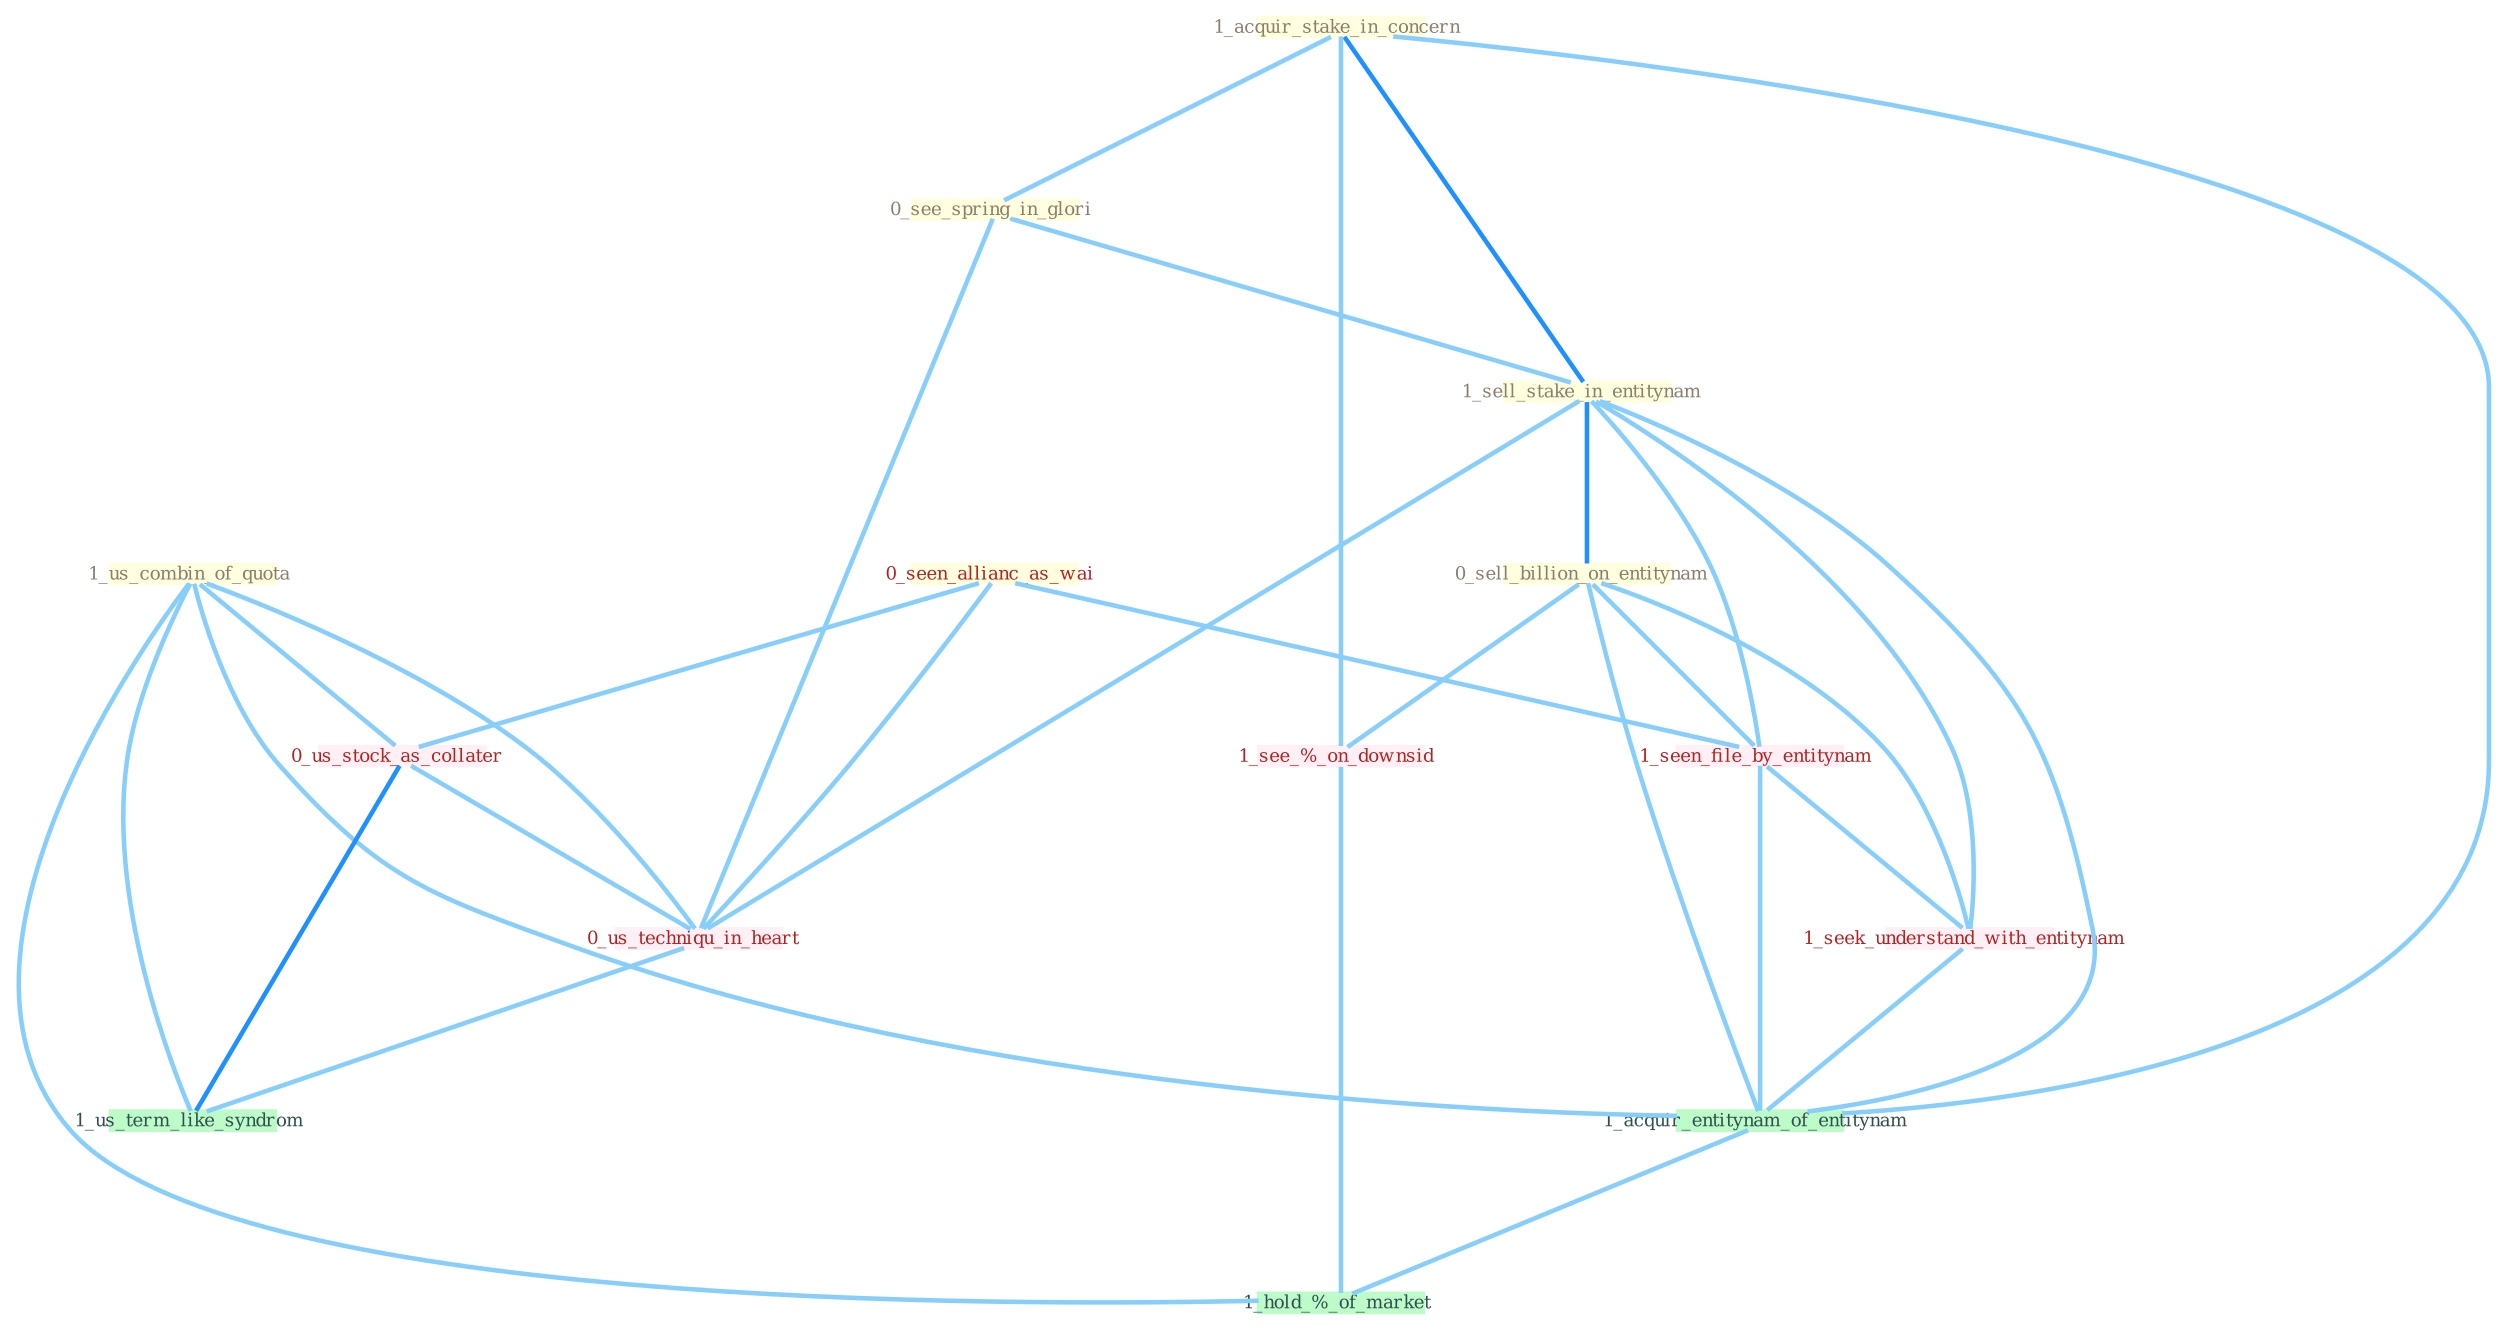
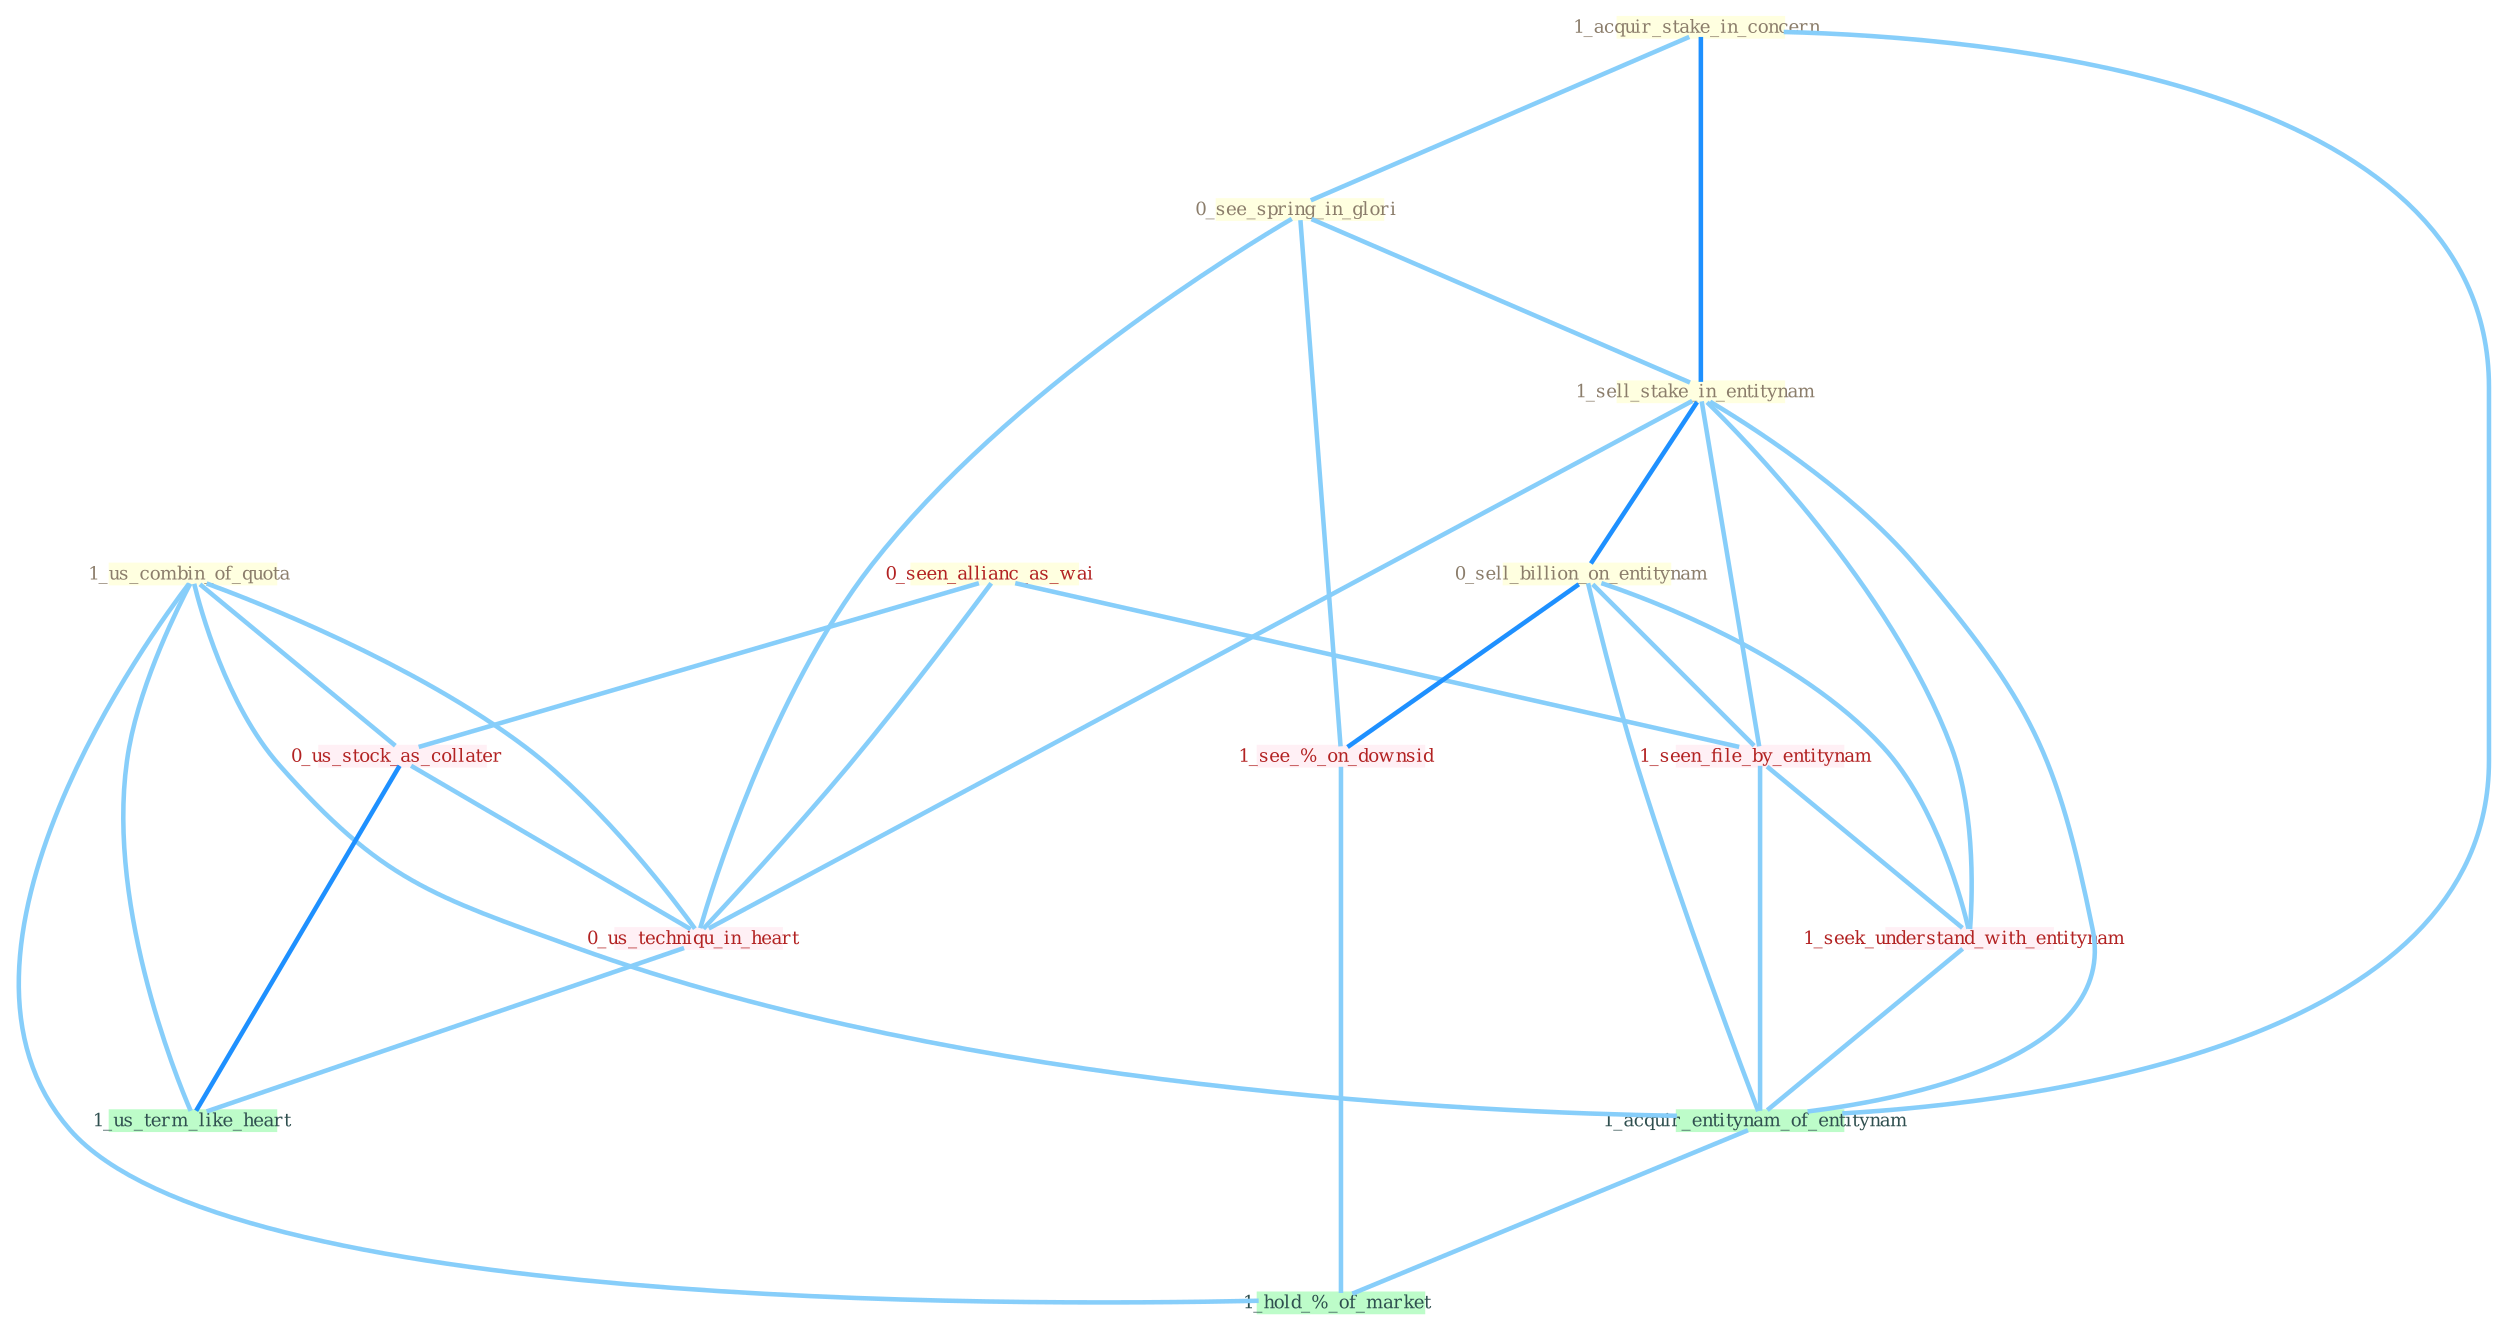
edge "1_acquir_stake_in_concern" -- "1_see_%_on_downsid": now "0_see_spring_in_glori" -- "1_see_%_on_downsid"
edge "0_sell_billion_on_entitynam" -- "1_see_%_on_downsid": color #87cefa -> #1e90ff
node "1_us_term_like_syndrom": label "1_us_term_like_syndrom" -> "1_us_term_like_heart"
